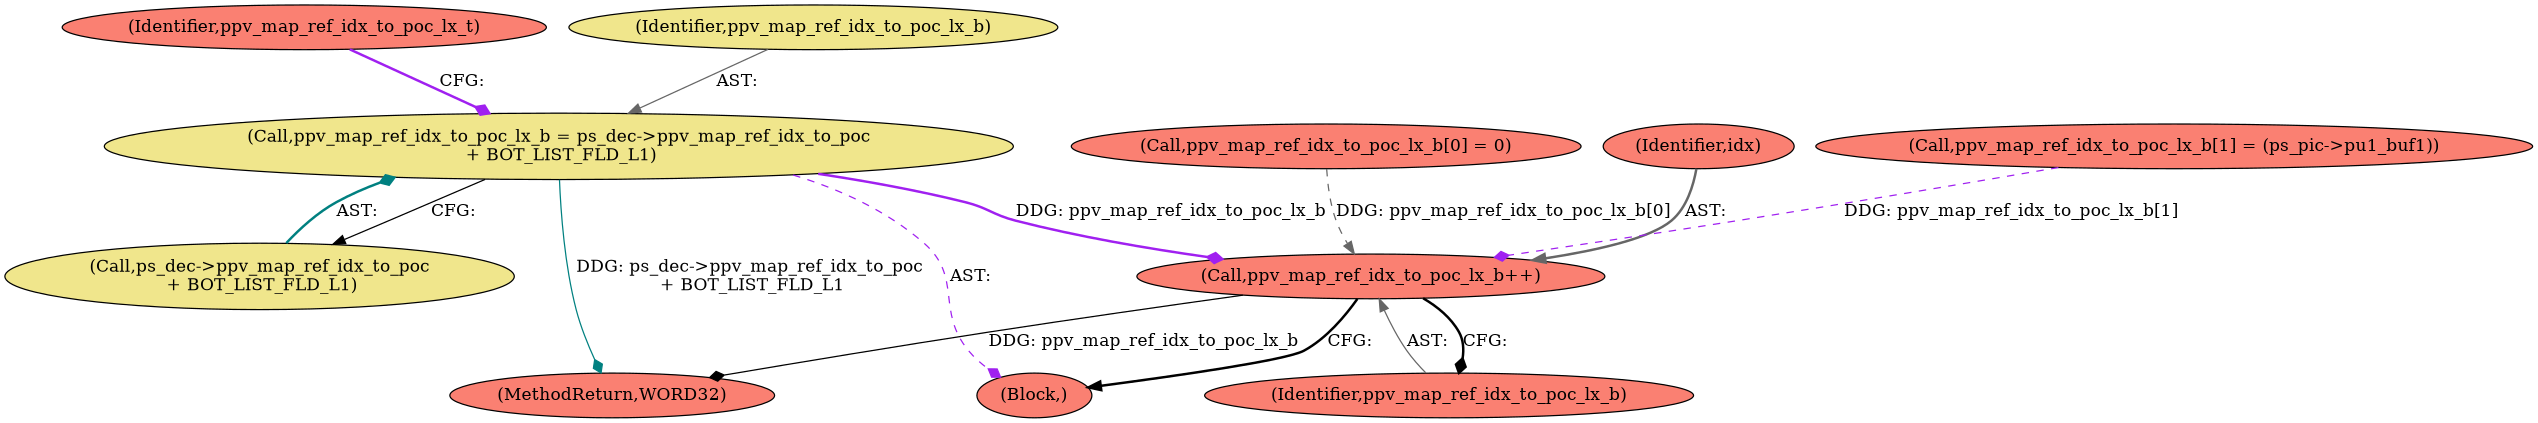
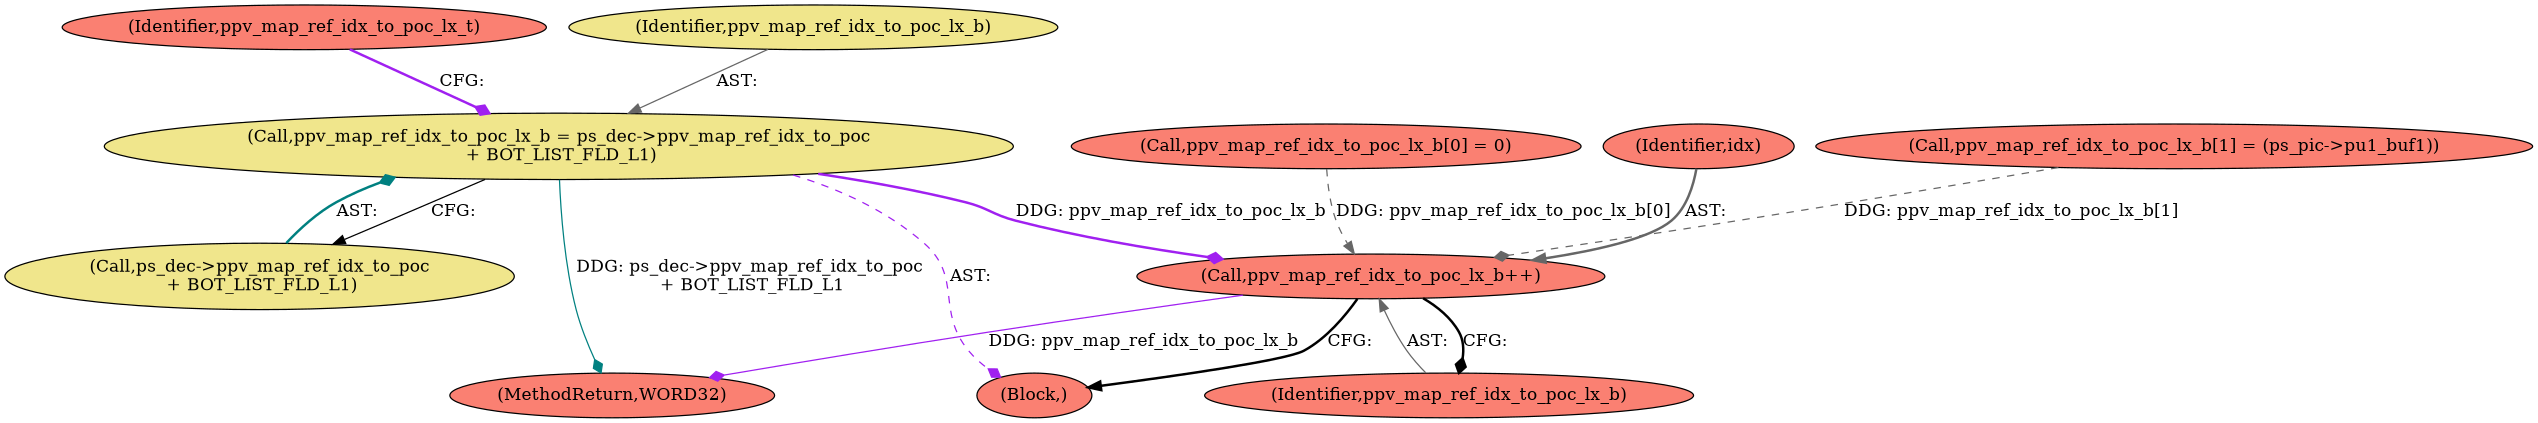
edge "(Call,ppv_map_ref_idx_to_poc_lx_b[1] = (ps_pic->pu1_buf1))" -> "(Call,ppv_map_ref_idx_to_poc_lx_b++)": color purple -> gray40
edge "(Call,ppv_map_ref_idx_to_poc_lx_b++)" -> "(MethodReturn,WORD32)": color black -> purple
